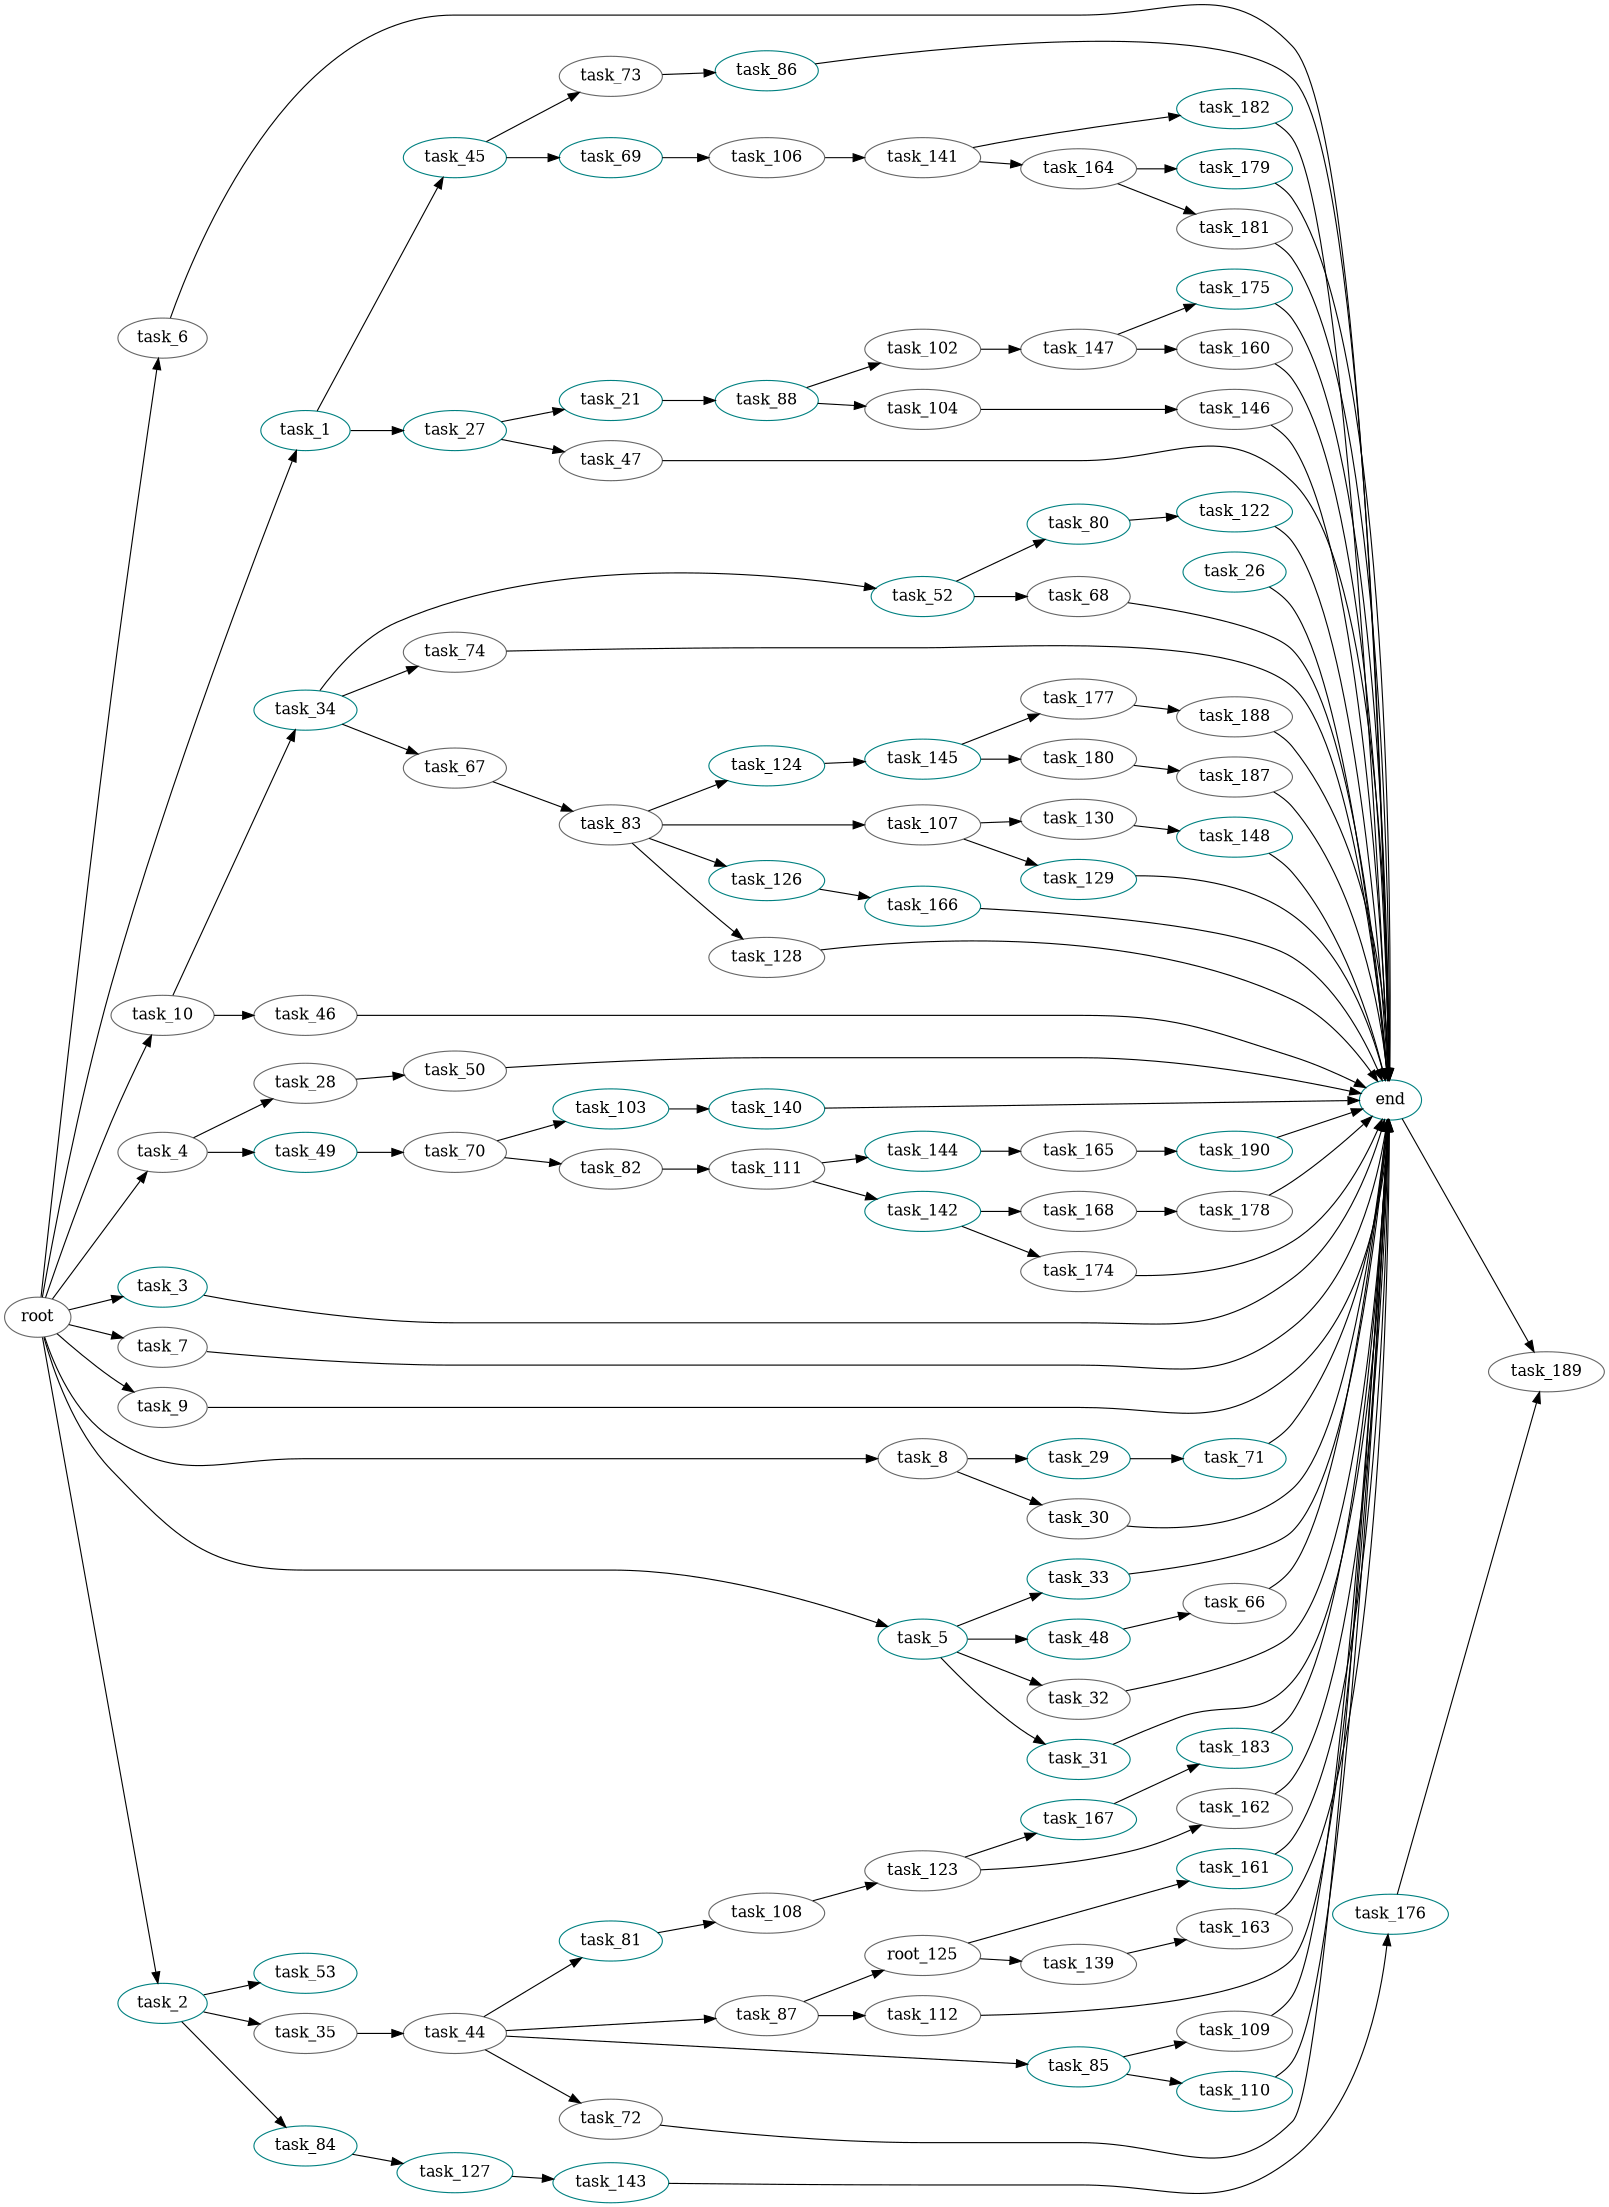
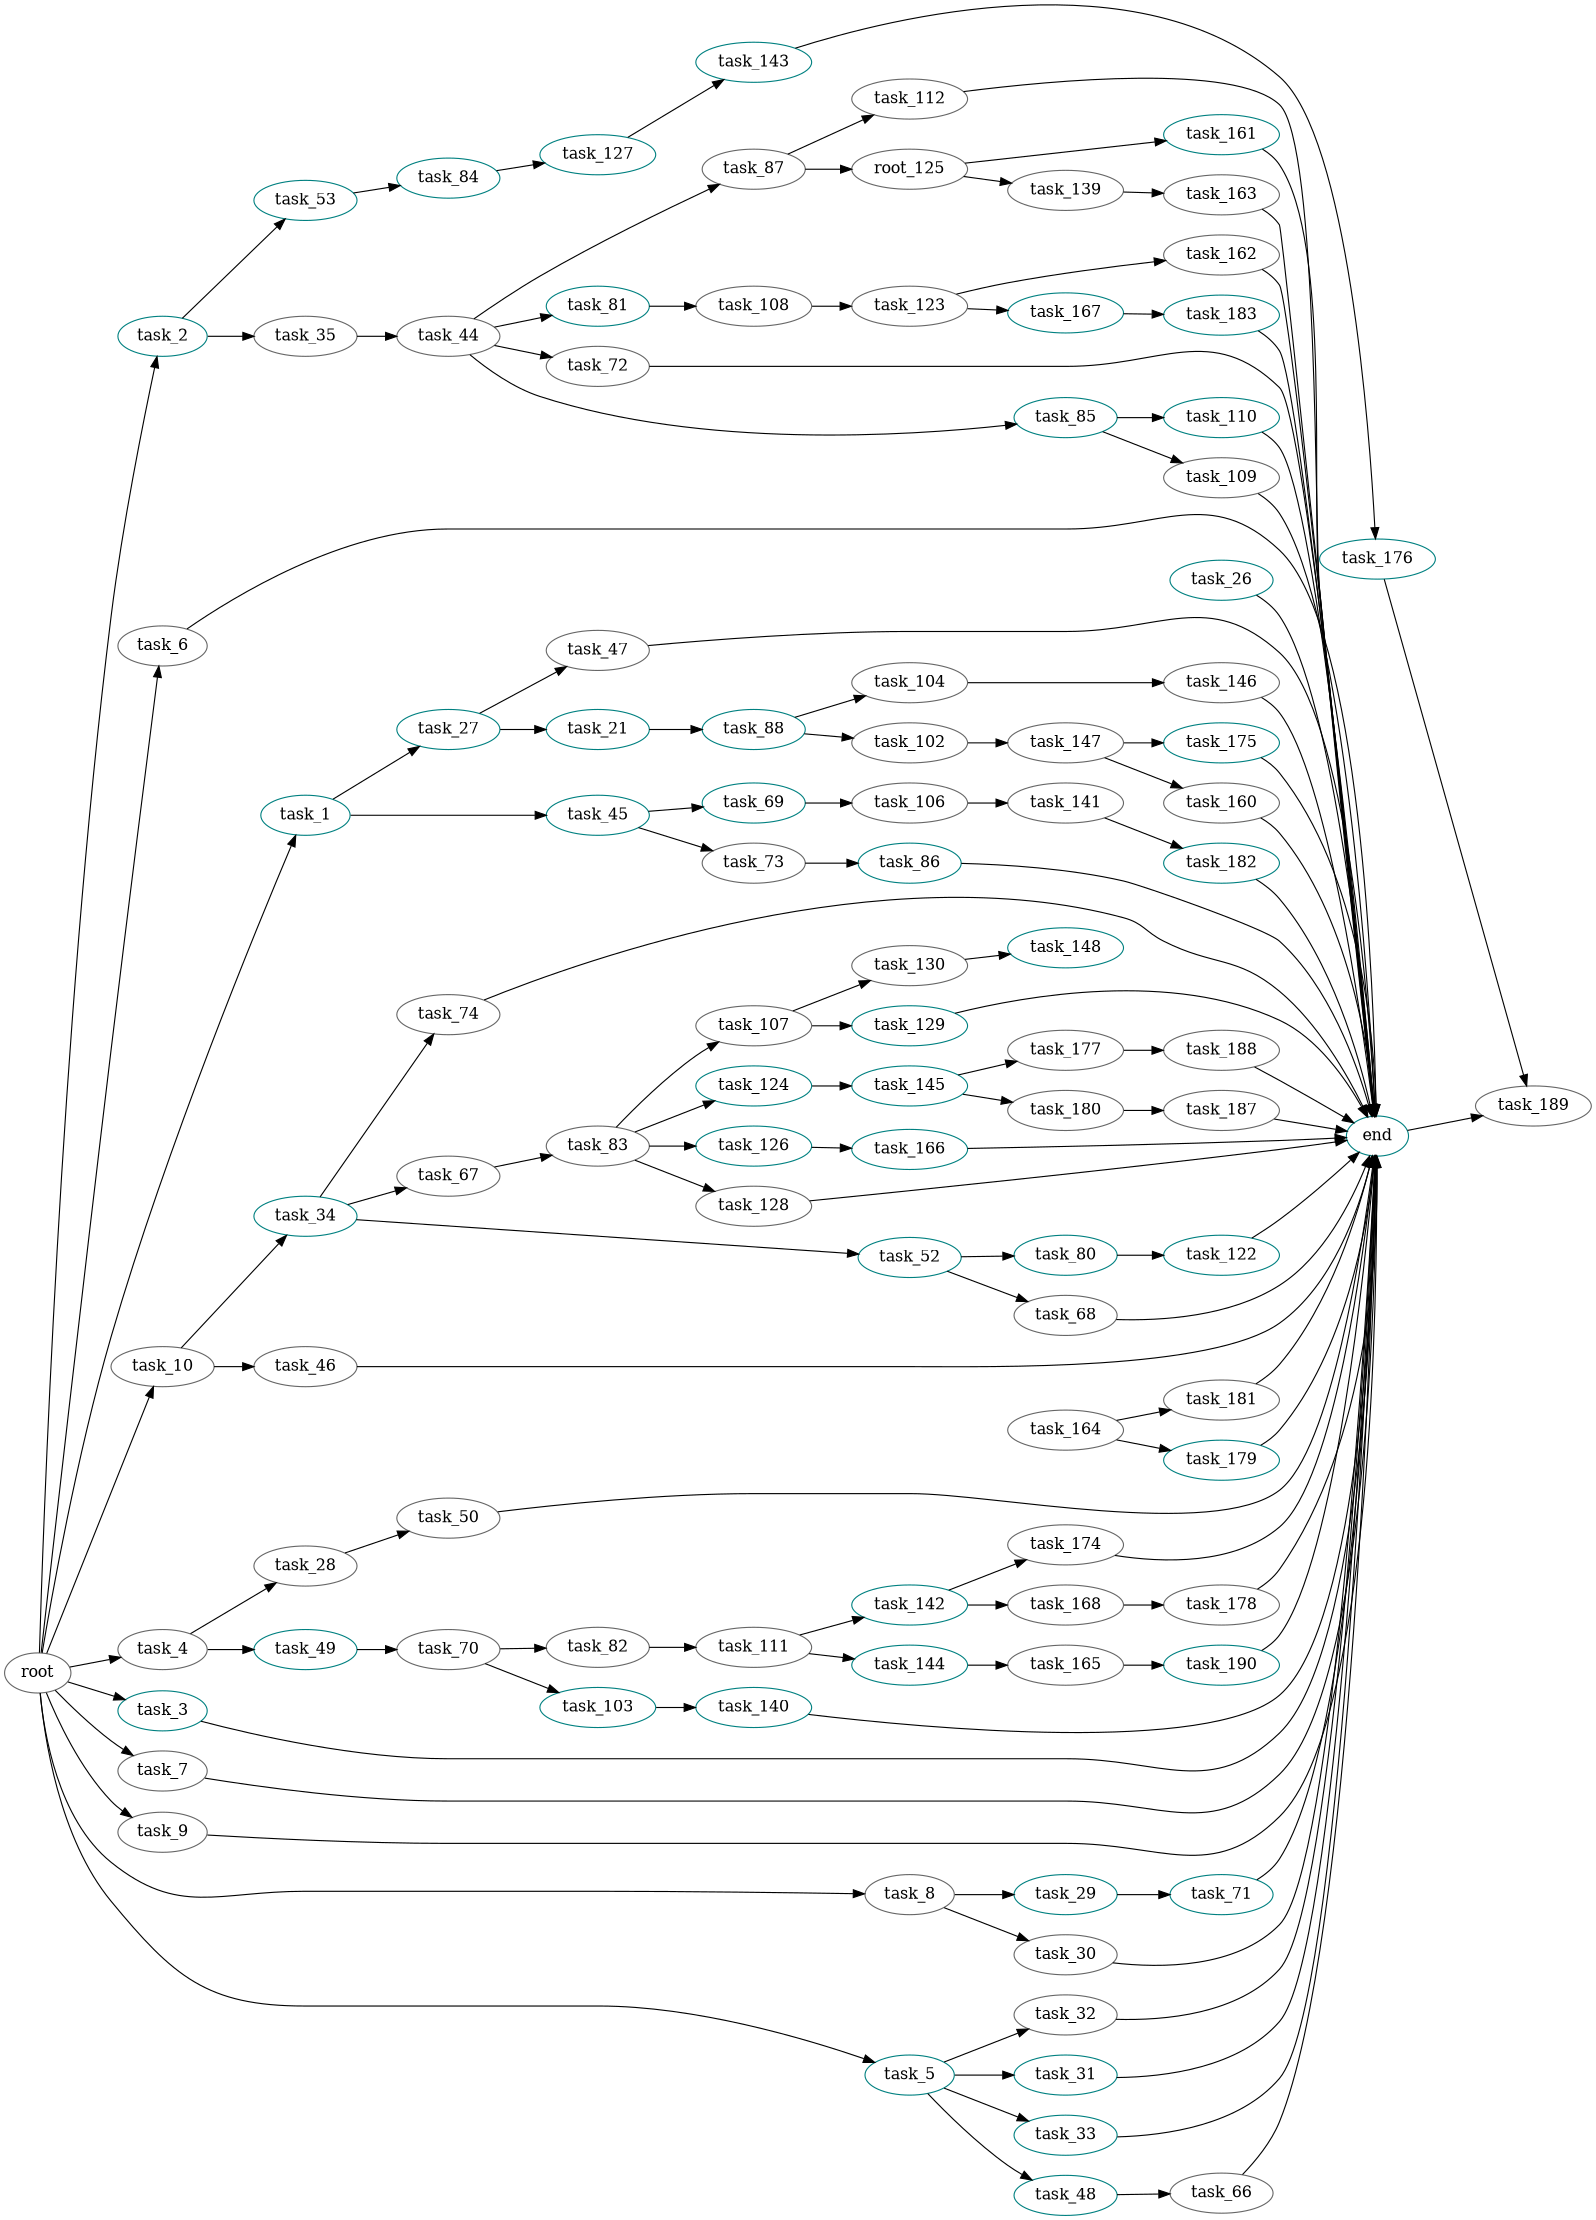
edge "task_141" -> "task_164": removed
edge "task_148" -> "end": removed
edge "task_2" -> "task_84": now "task_53" -> "task_84"
